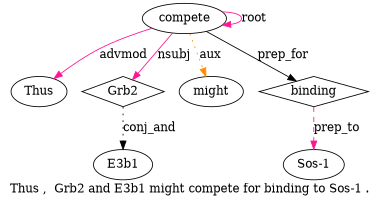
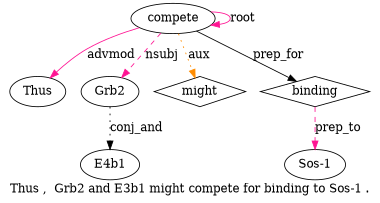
edge "compete" -> "Grb2": style solid -> dashed
node "Grb2": shape diamond -> ellipse
node "might": shape ellipse -> diamond
node "E3b1": label "E3b1" -> "E4b1"
